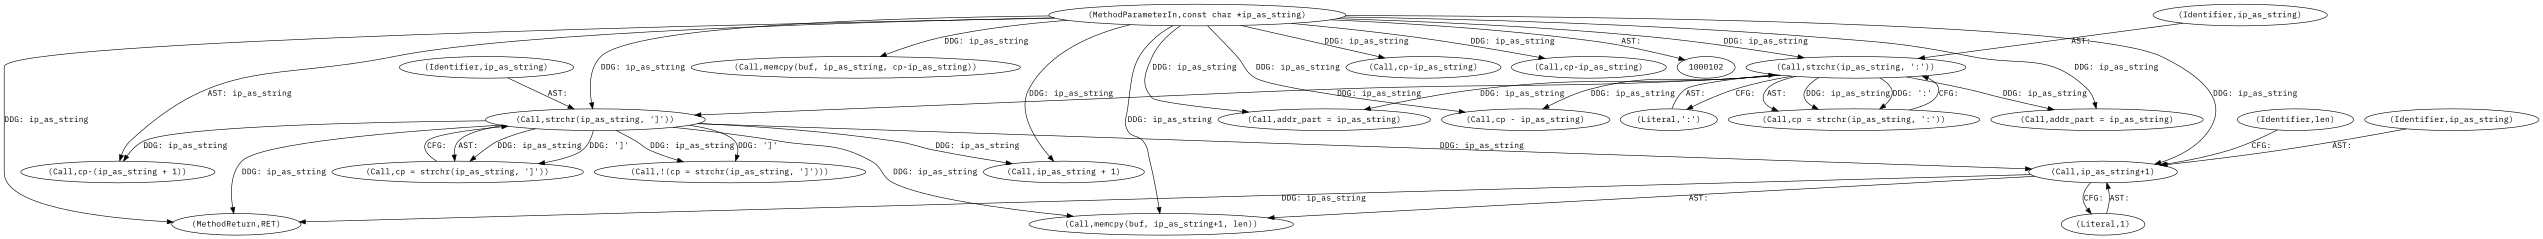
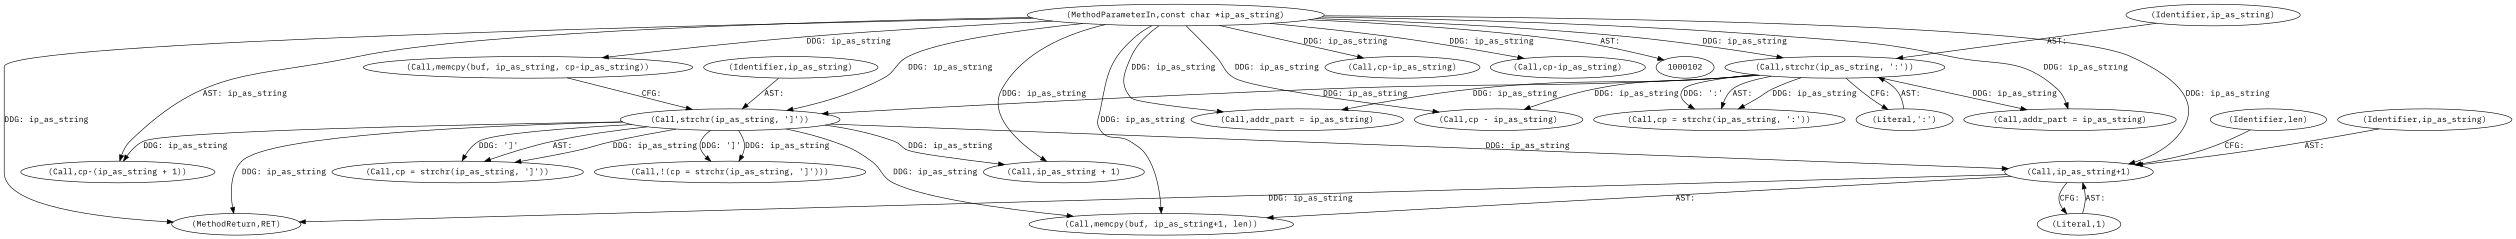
edge "(Call,cp = strchr(ip_as_string, ':'))" -> "(Call,strchr(ip_as_string, ':'))": removed, label "CFG:"
edge "(Call,cp = strchr(ip_as_string, ']'))" -> "(Call,strchr(ip_as_string, ']'))": now "(Call,memcpy(buf, ip_as_string, cp-ip_as_string))" -> "(Call,strchr(ip_as_string, ']'))"
